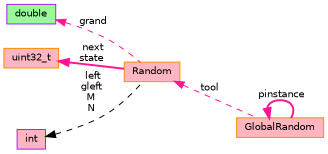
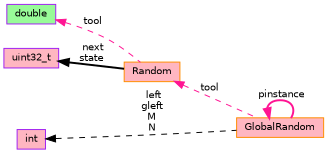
edge "Random" -> "double": label " grand" -> " tool"
node "uint32_t": color darkorange -> purple
edge "Random" -> "uint32_t": color deeppink -> black
edge "Random" -> "int": now "GlobalRandom" -> "int"
